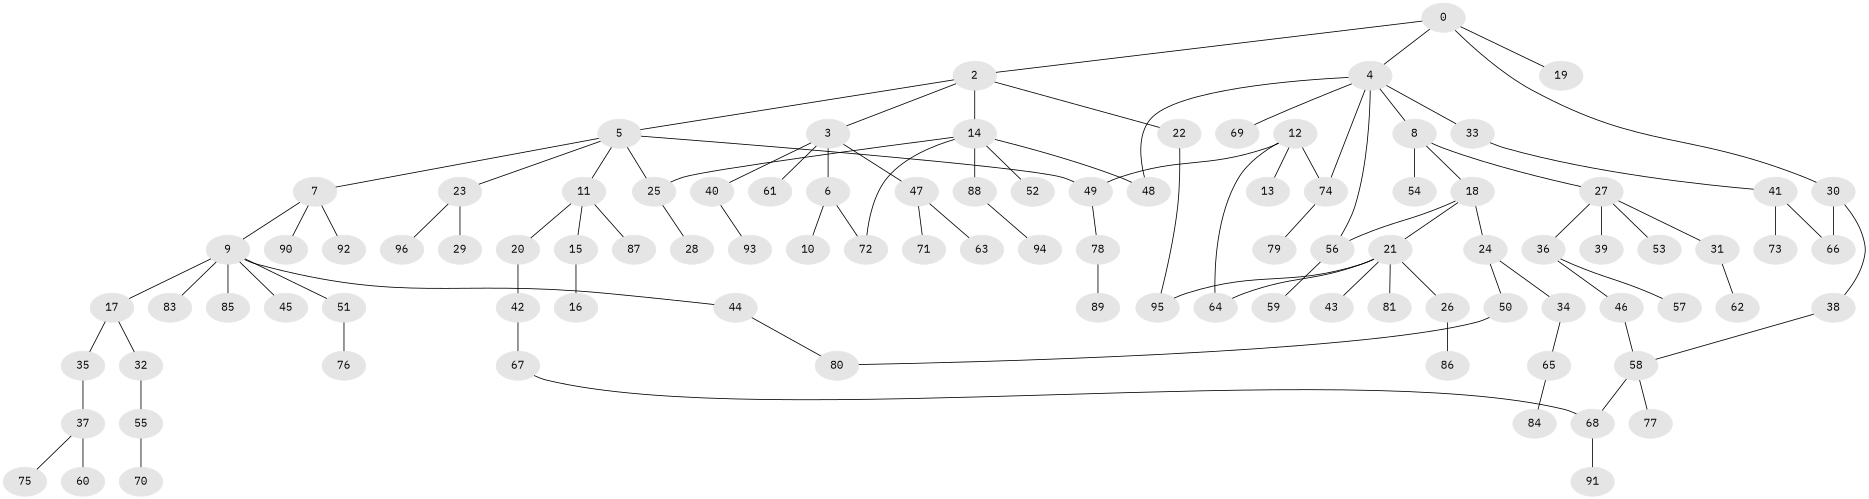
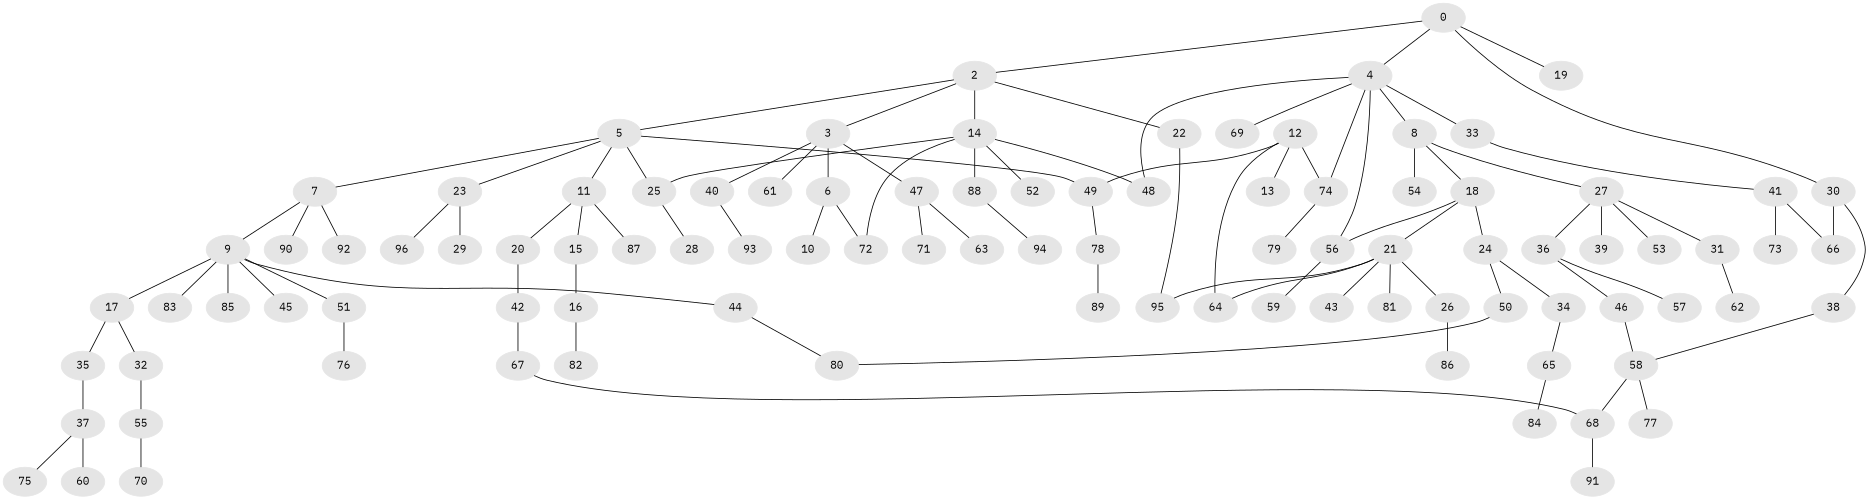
node "82": added
